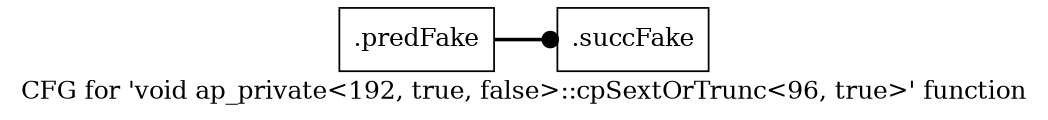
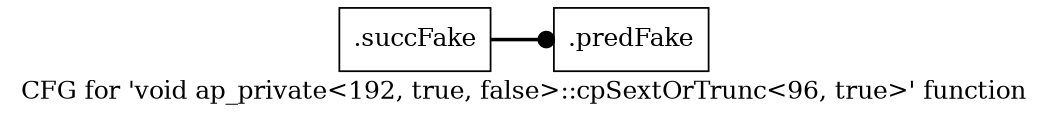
edge ".predFake" -> ".succFake": reversed
